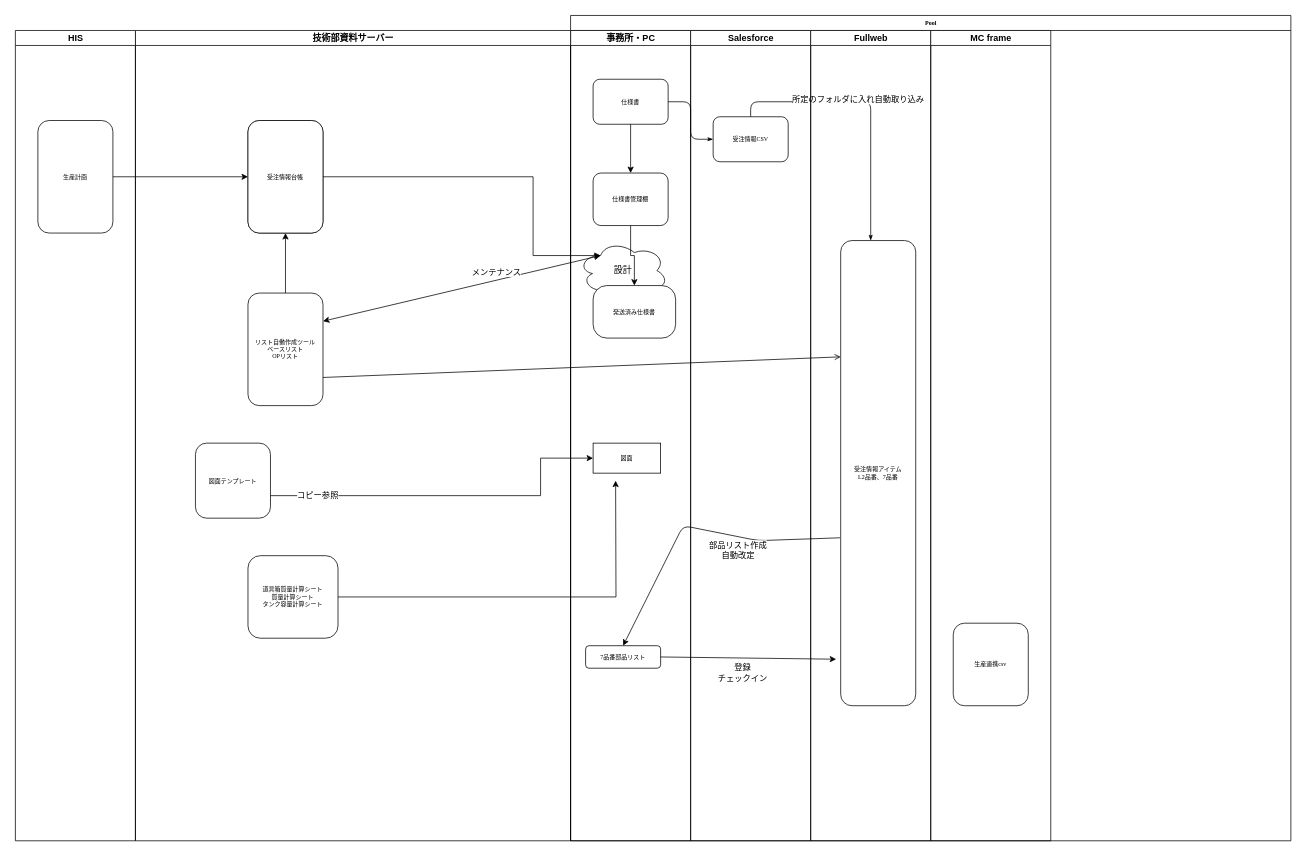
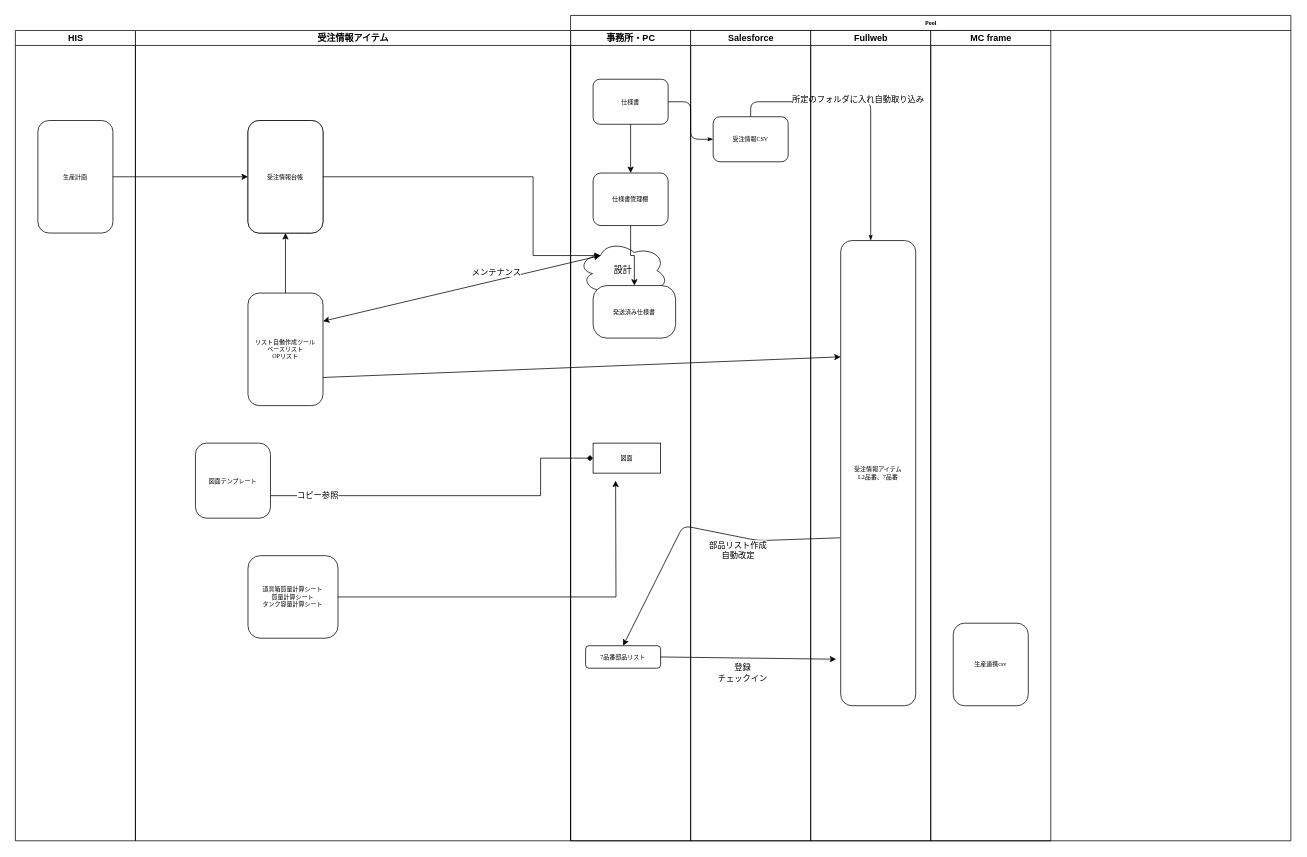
node "技術部資料サーバー": label "技術部資料サーバー" -> "受注情報アイテム"
edge "リスト自働作成ツール ベースリスト OPリスト" -> "受注情報アイテム L2品番、7品番": arrowhead open -> classic
edge "図面テンプレート" -> "図面": arrowhead classic -> diamond
